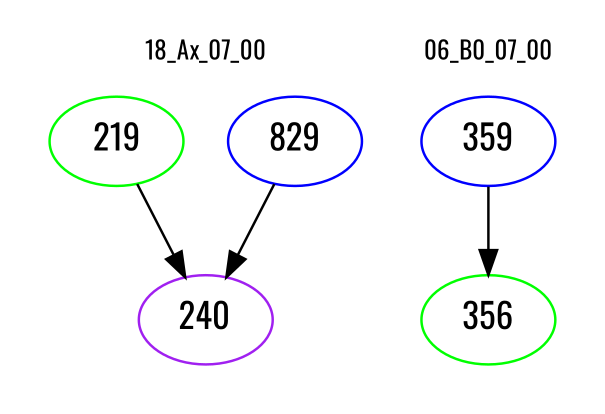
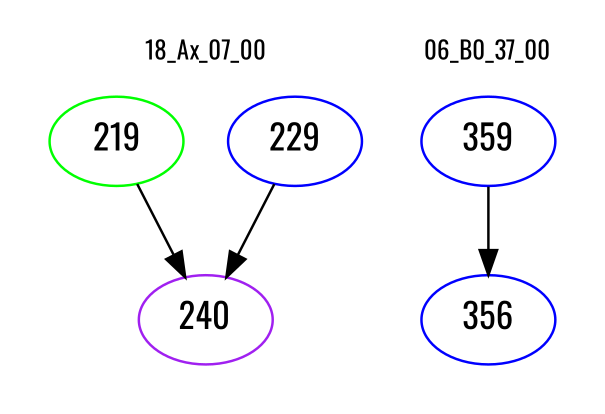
cluster "06_B0_07_00": label "06_B0_07_00" -> "06_B0_37_00"
node "829": label "829" -> "229"
node "356": color green -> blue
